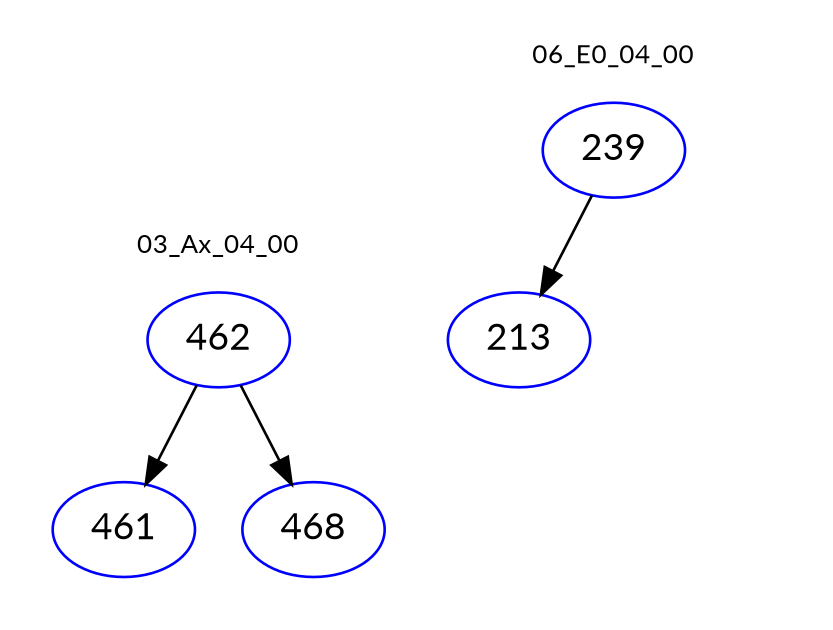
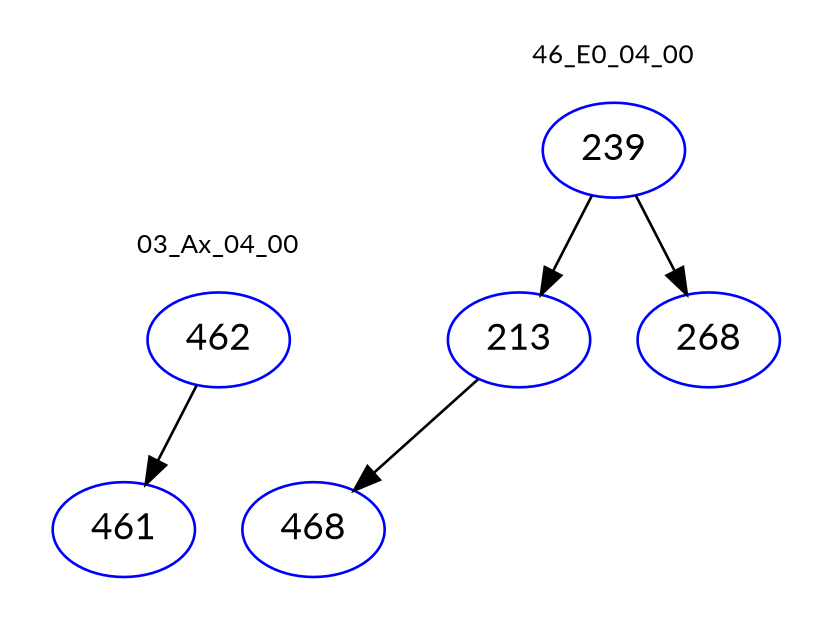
cluster "06_E0_04_00": label "06_E0_04_00" -> "46_E0_04_00"
node "268": added
edge "462" -> "468": now "213" -> "468"
